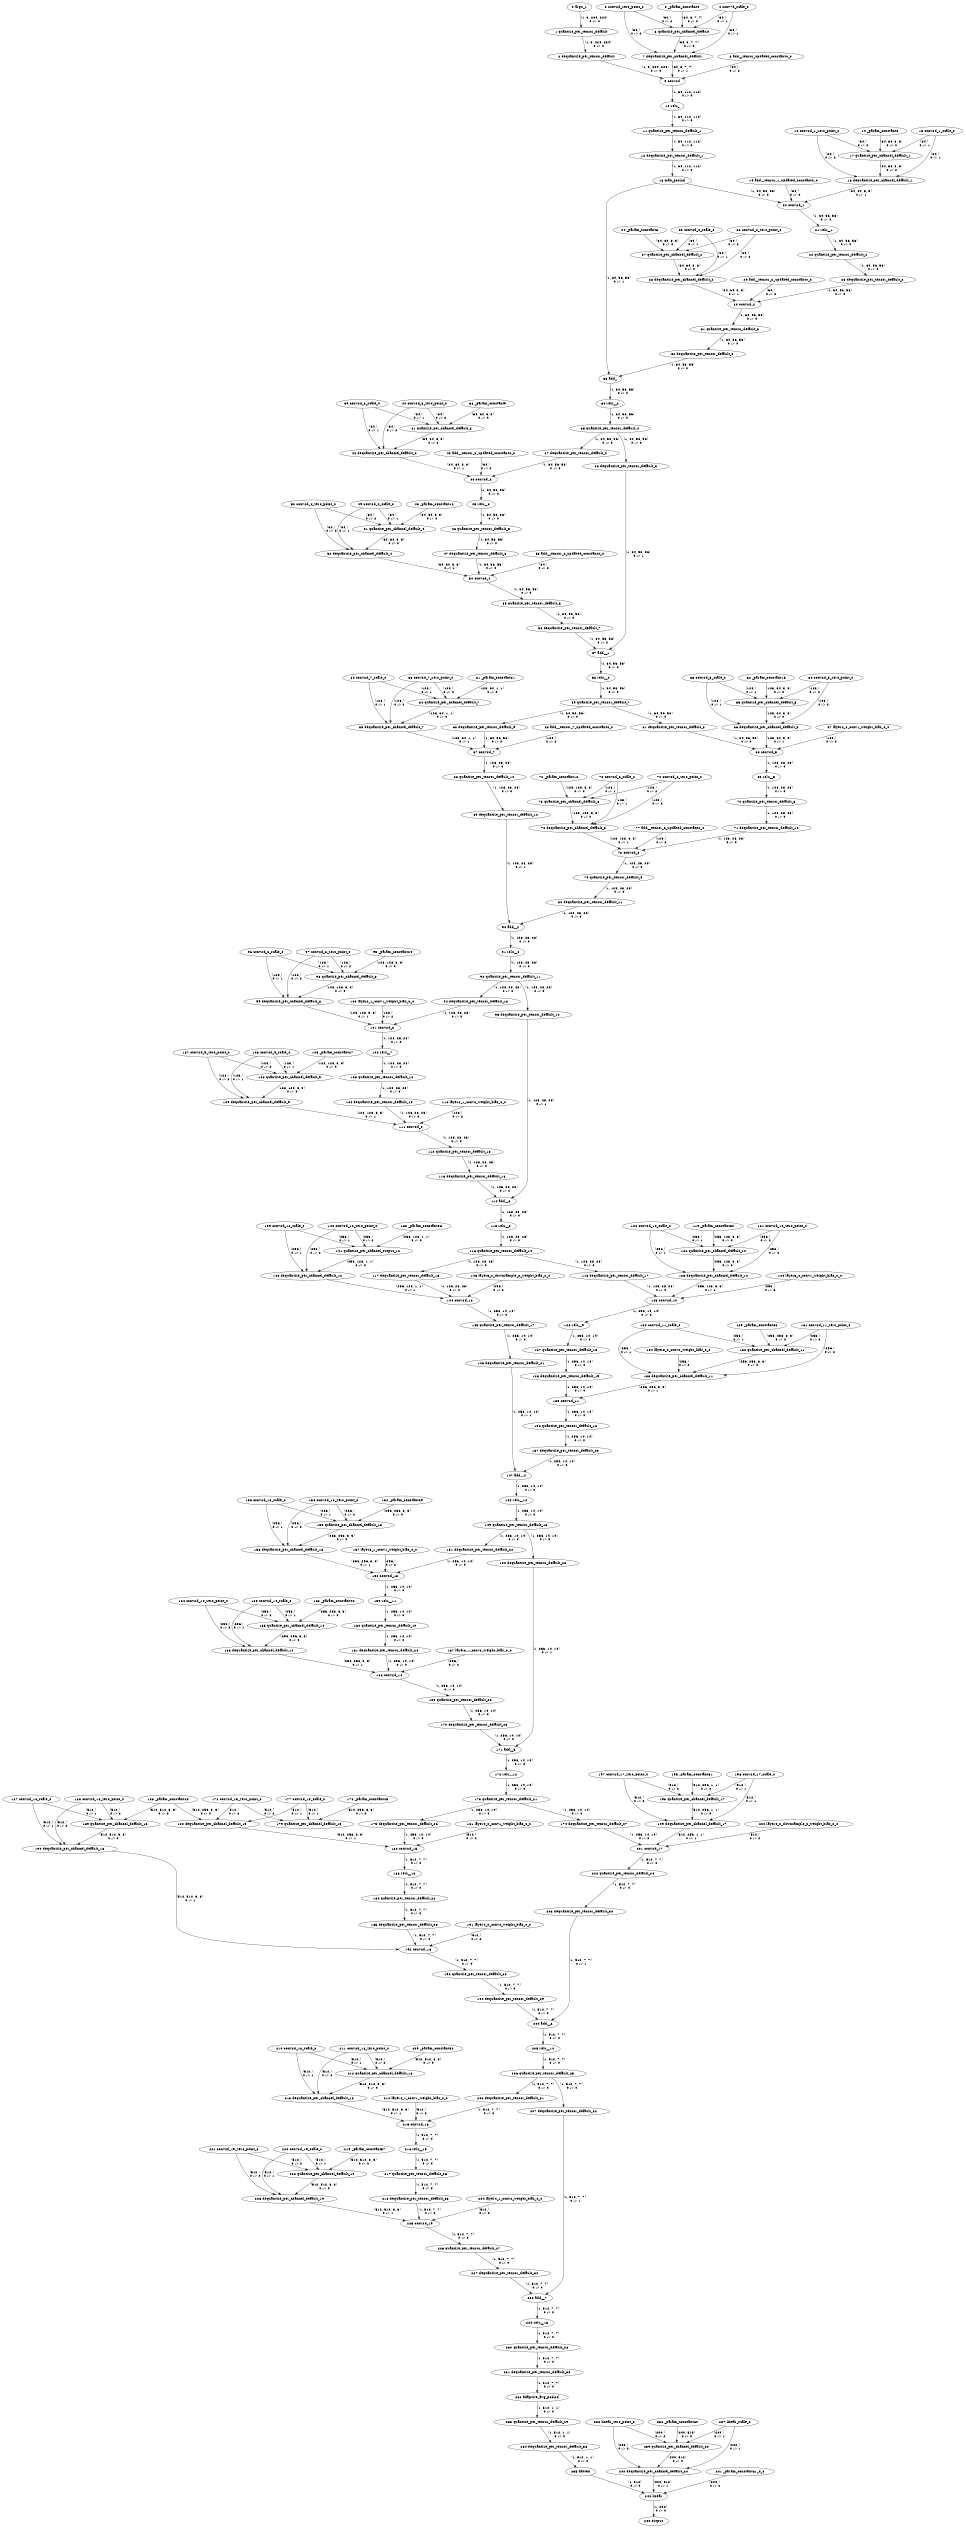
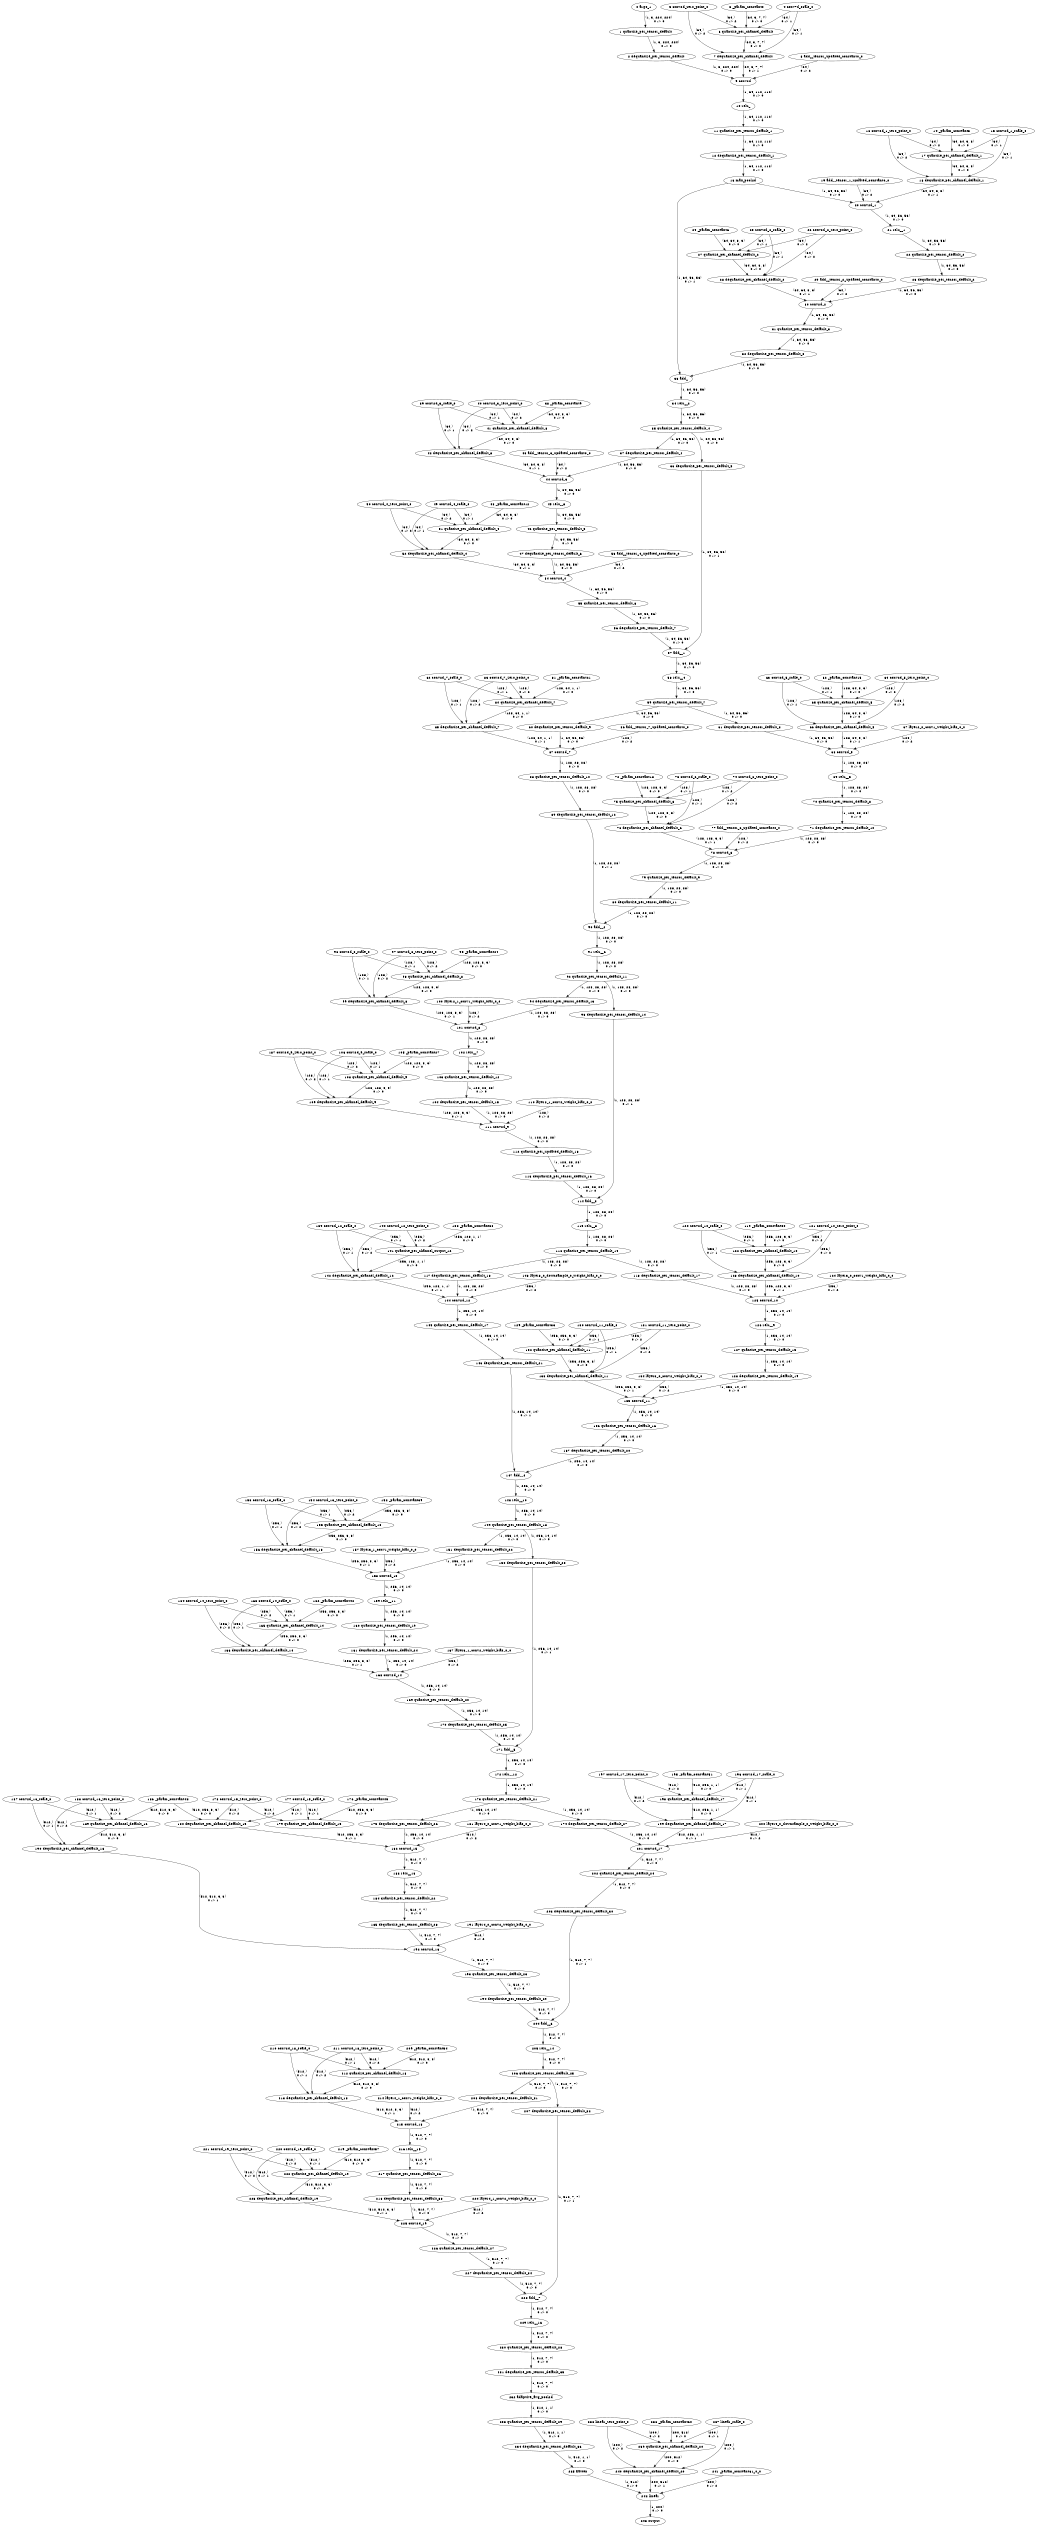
node "112 quantize_per_tensor_default_13": label "112 quantize_per_tensor_default_13" -> "112 quantize_per_updated_default_13"
edge "134 layer3_0_conv2_weight_bias_0_0" -> "133 dequantize_per_channel_default_11": now "134 layer3_0_conv2_weight_bias_0_0" -> "135 conv2d_11"
